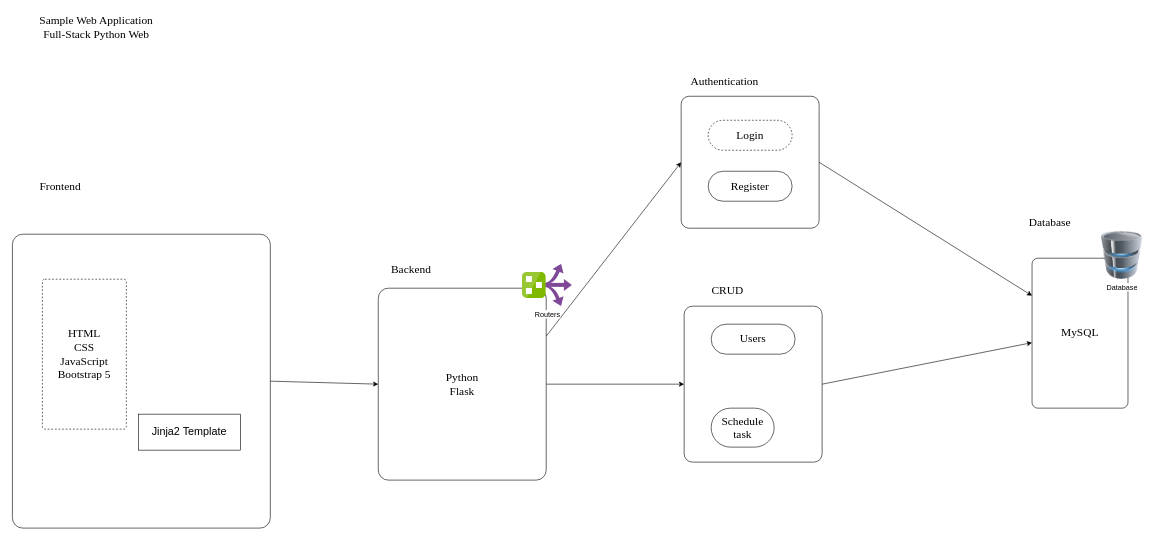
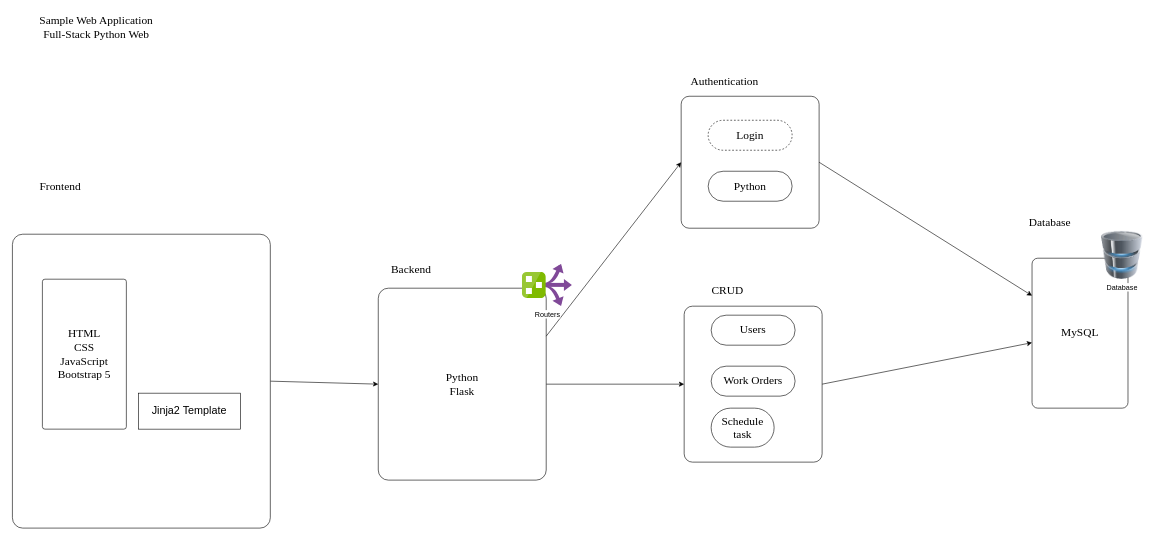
node "Register": label "Register" -> "Python"
node "Users": moved (753, 339) -> (753, 330)
node "HTMLCSSJavaScriptBootstrap 5": style dashed -> solid
node "Work Orders": added
node "Jinja2 Template": moved (189, 432) -> (189, 411)
